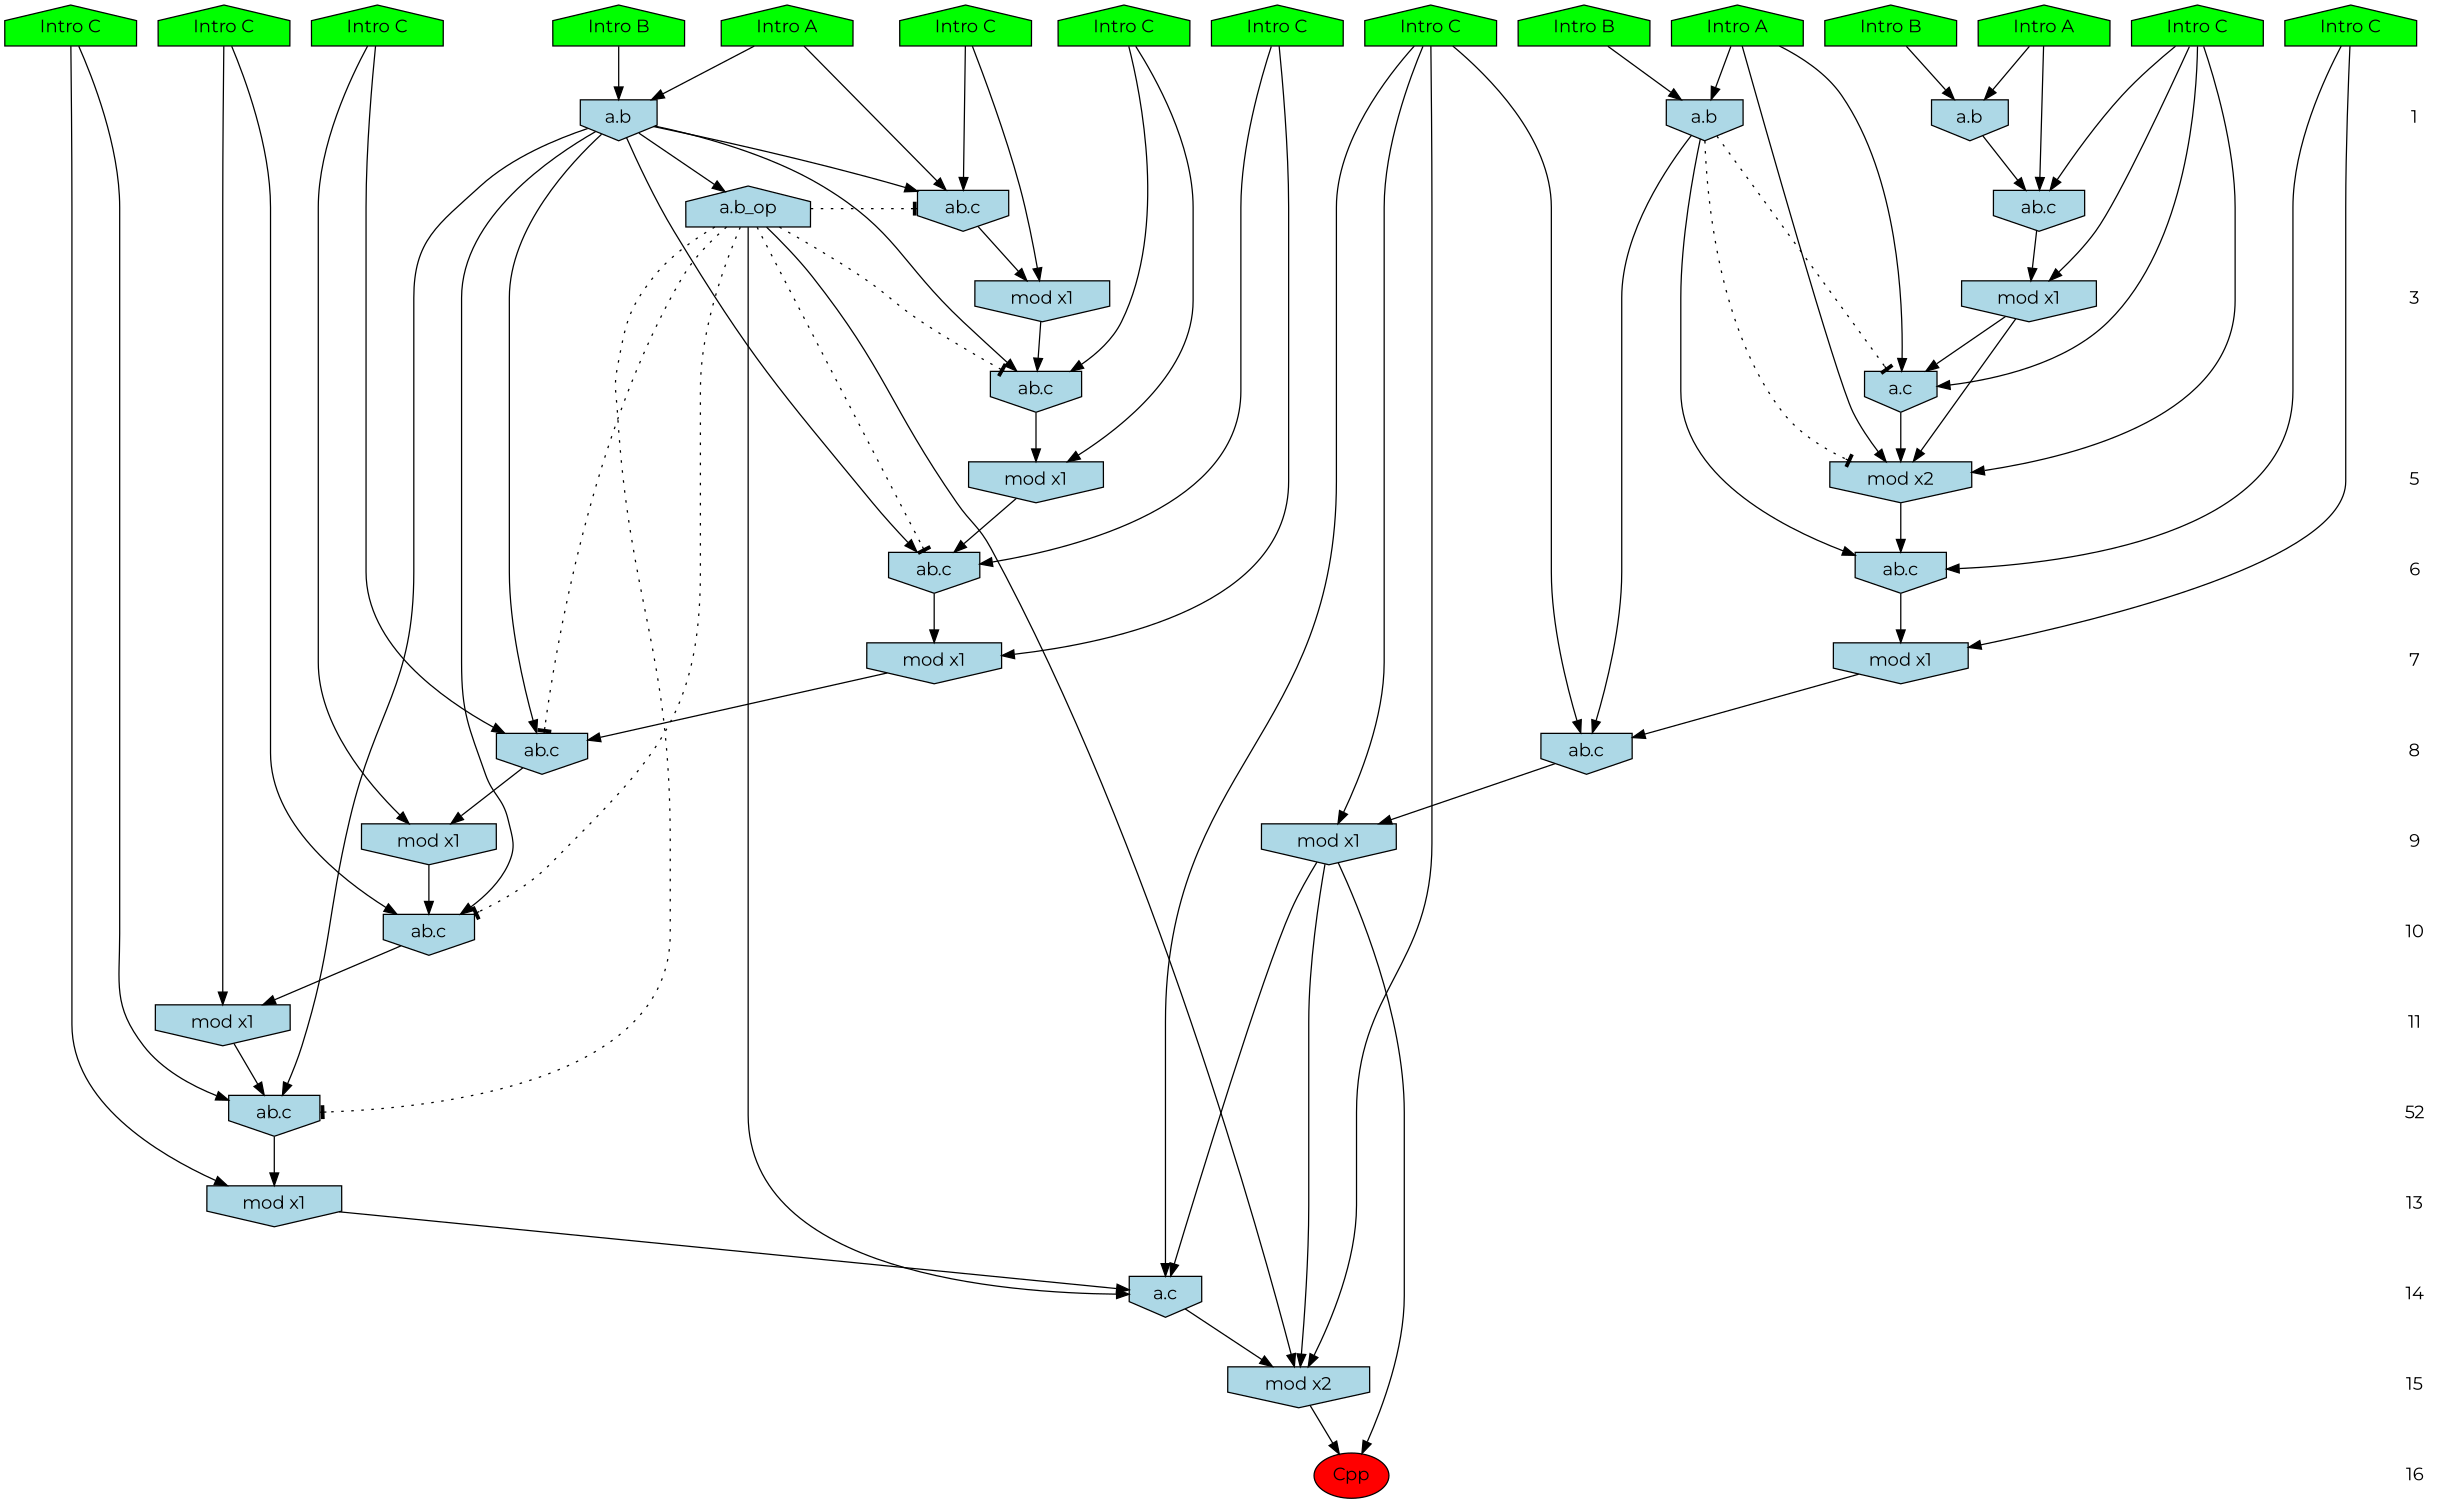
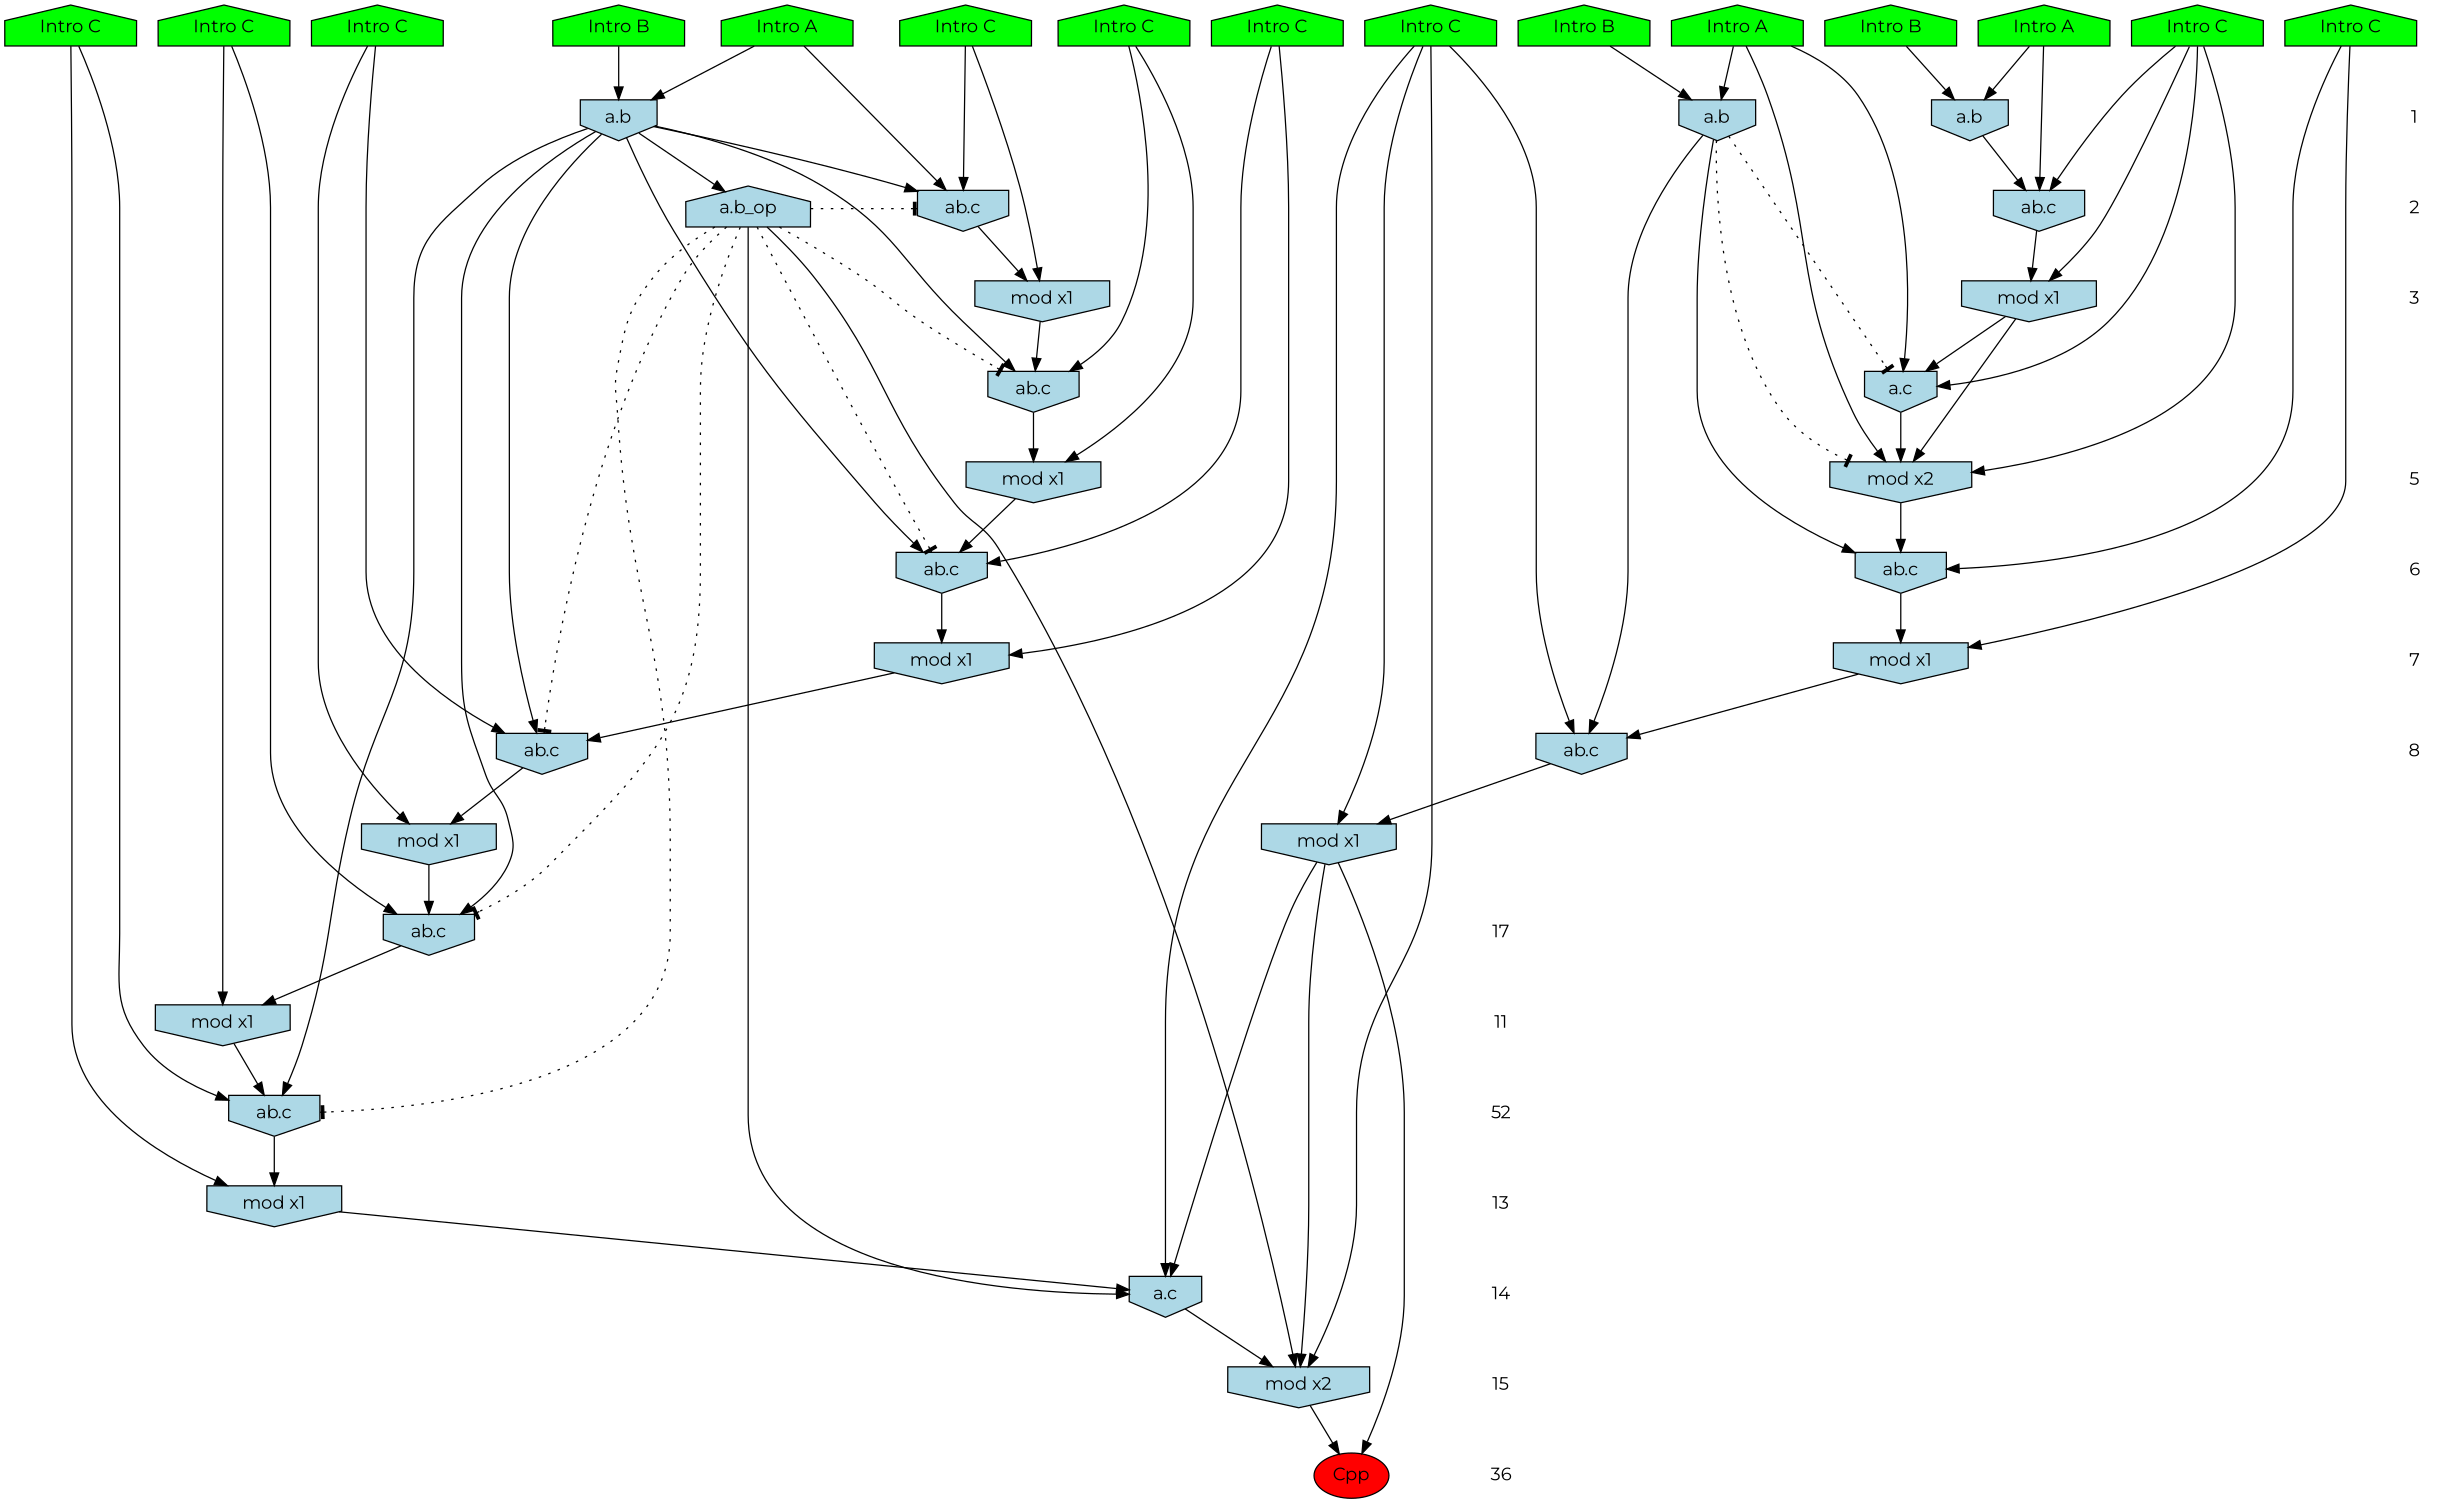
node "2": added
node "9": removed
node "10": label "10" -> "17"
node "16": label "16" -> "36"
